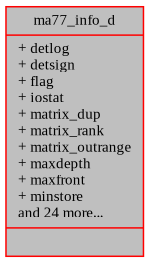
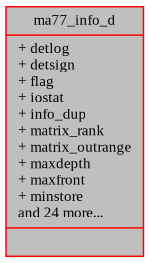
node "ma77_info_d": text "+ matrix_dup" -> "+ info_dup"
